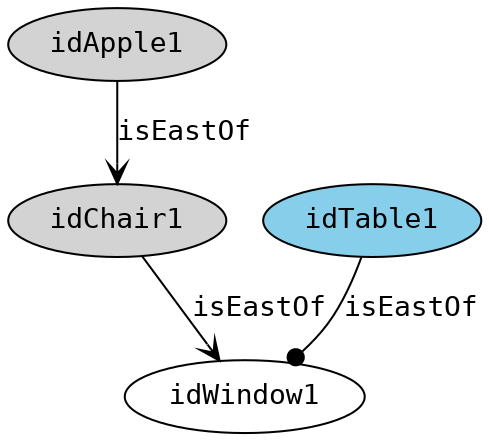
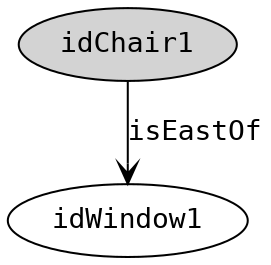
node "idApple1": removed
node "idTable1": removed
